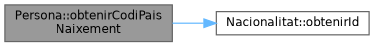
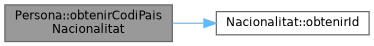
node "Persona::obtenirCodiPais Naixement": label "Persona::obtenirCodiPais Naixement" -> "Persona::obtenirCodiPais Nacionalitat"
